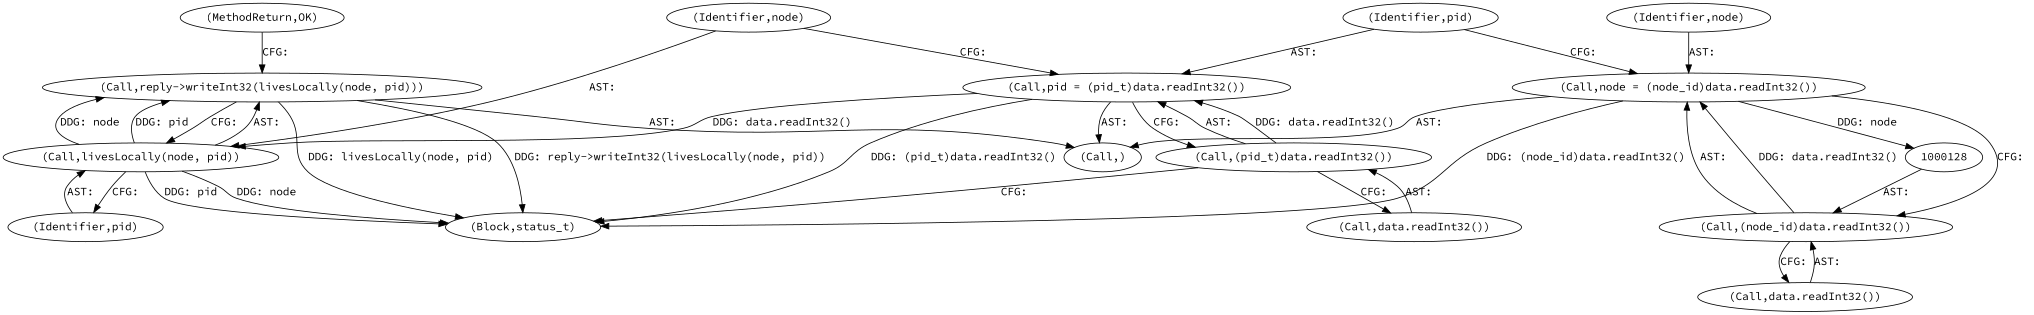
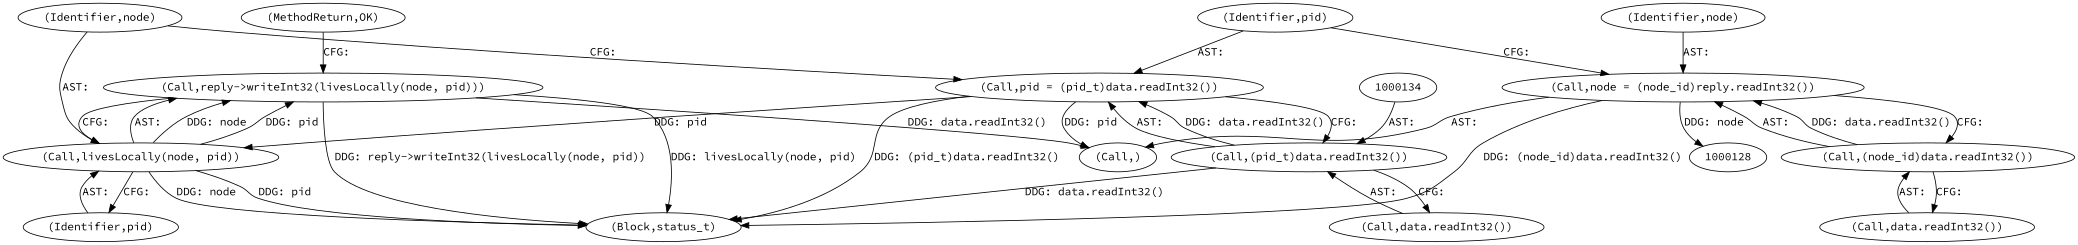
node "1000134": added
node "(Call,node = (node_id)data.readInt32())": label "(Call,node = (node_id)data.readInt32())" -> "(Call,node = (node_id)reply.readInt32())"
edge "(Call,reply->writeInt32(livesLocally(node, pid)))" -> "(Call,)": label "AST: " -> "DDG: data.readInt32()"
edge "(Call,pid = (pid_t)data.readInt32())" -> "(Call,livesLocally(node, pid))": label "DDG: data.readInt32()" -> "DDG: pid"
edge "(Call,pid = (pid_t)data.readInt32())" -> "(Call,)": label "AST: " -> "DDG: pid"
edge "1000128" -> "(Call,(node_id)data.readInt32())": removed, label "AST:"
edge "(Call,(pid_t)data.readInt32())" -> "(Block,status_t)": label "CFG: " -> "DDG: data.readInt32()"
